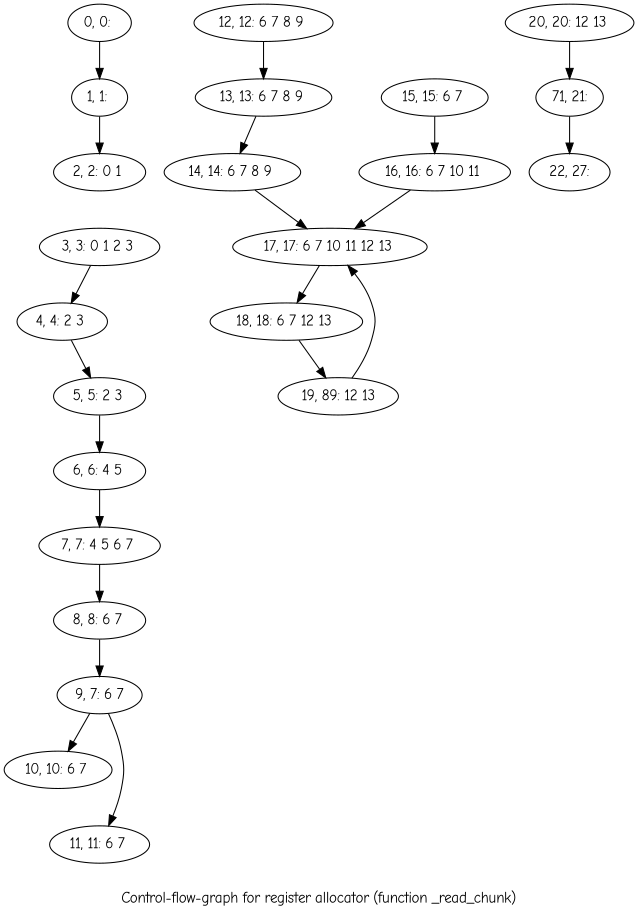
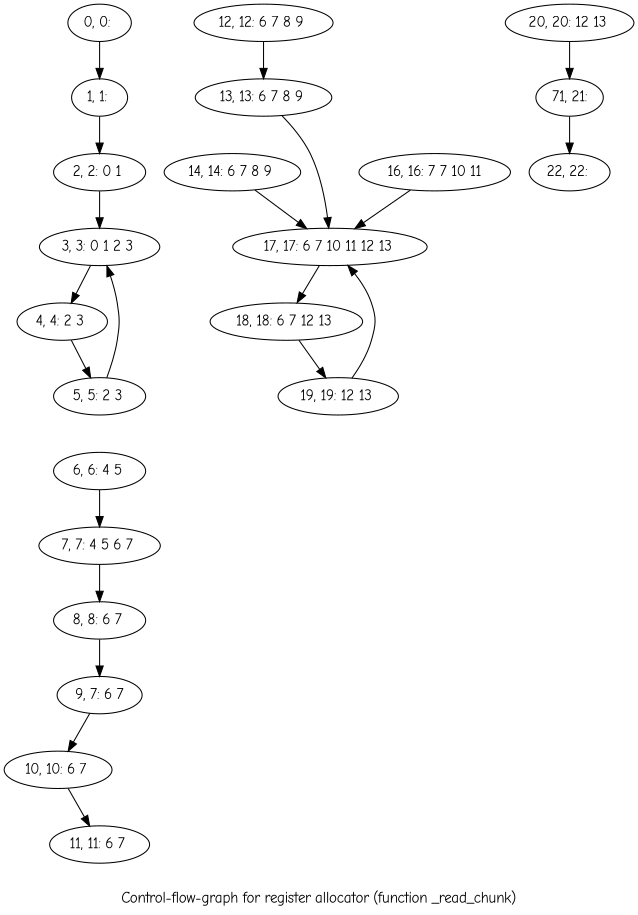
node "15, 15: 6 7": removed
edge "13, 13: 6 7 8 9" -> "14, 14: 6 7 8 9": now "13, 13: 6 7 8 9" -> "17, 17: 6 7 10 11 12 13"
node "16, 16: 6 7 10 11": label "16, 16: 6 7 10 11" -> "16, 16: 7 7 10 11"
node "22, 27:": label "22, 27:" -> "22, 22:"
edge "2, 2: 0 1" -> "3, 3: 0 1 2 3": added
node "19, 89: 12 13": label "19, 89: 12 13" -> "19, 19: 12 13"
edge "5, 5: 2 3" -> "6, 6: 4 5": now "5, 5: 2 3" -> "3, 3: 0 1 2 3"
edge "9, 7: 6 7" -> "11, 11: 6 7": now "10, 10: 6 7" -> "11, 11: 6 7"
